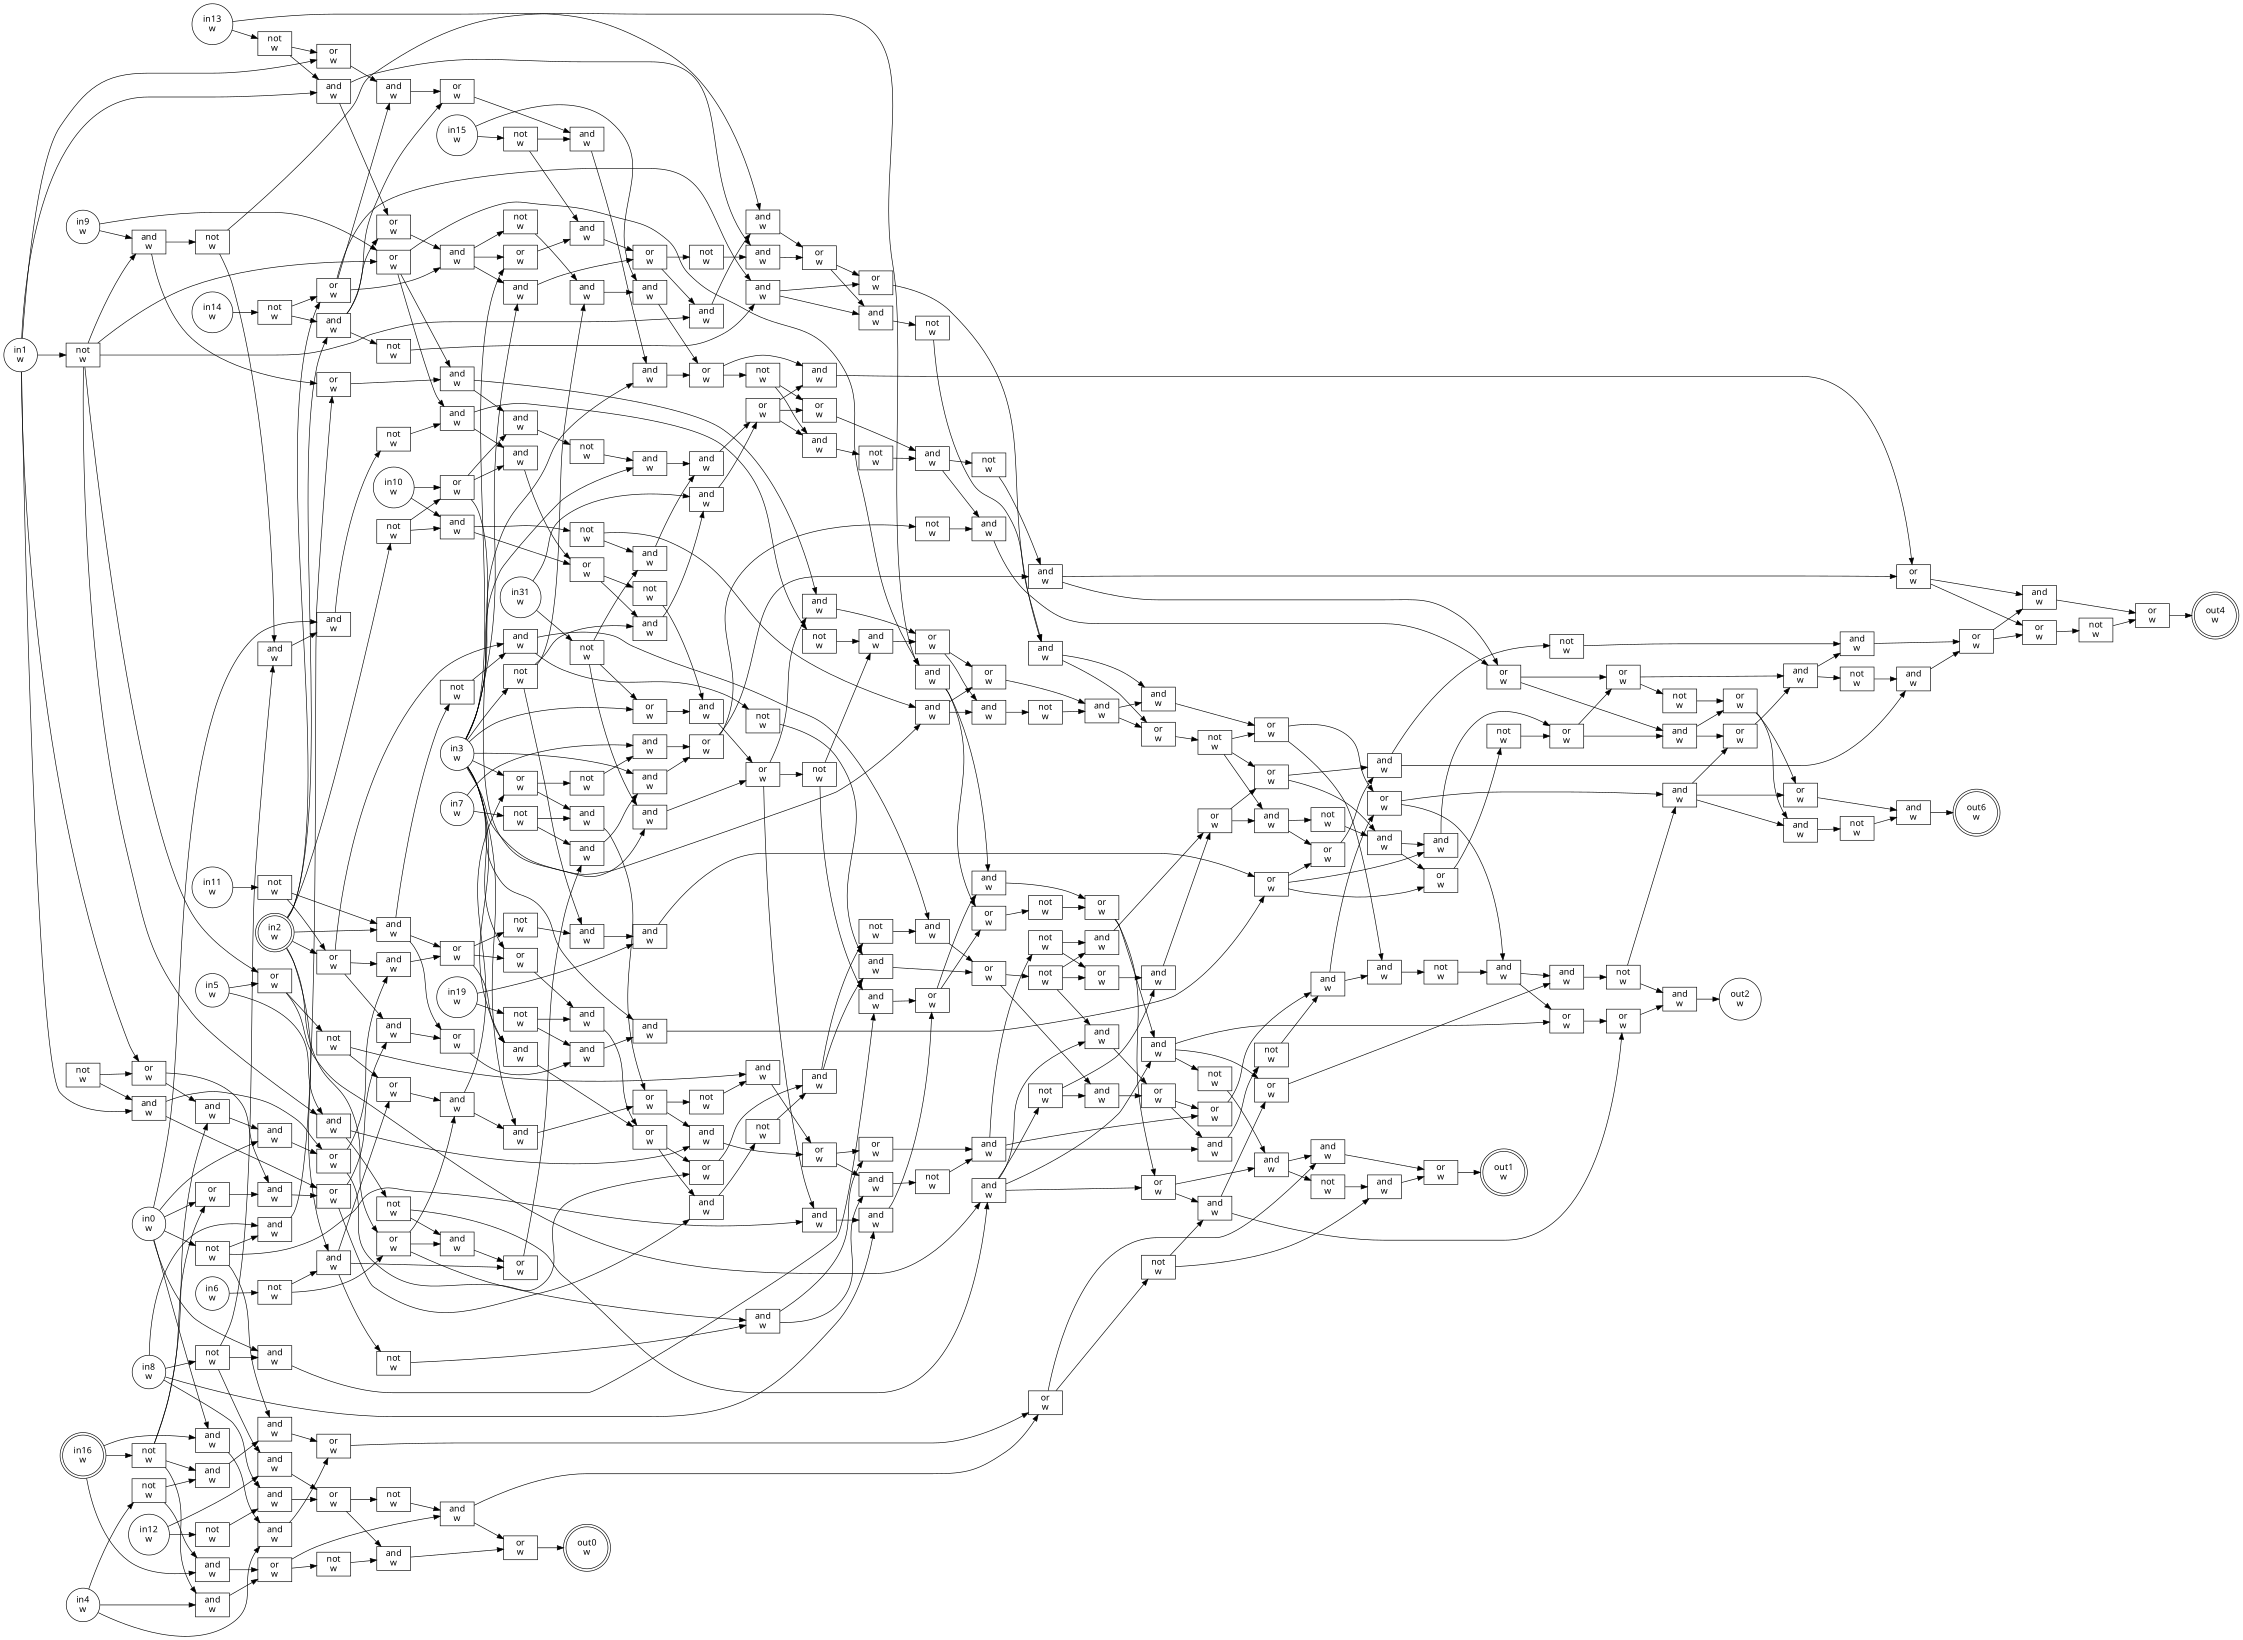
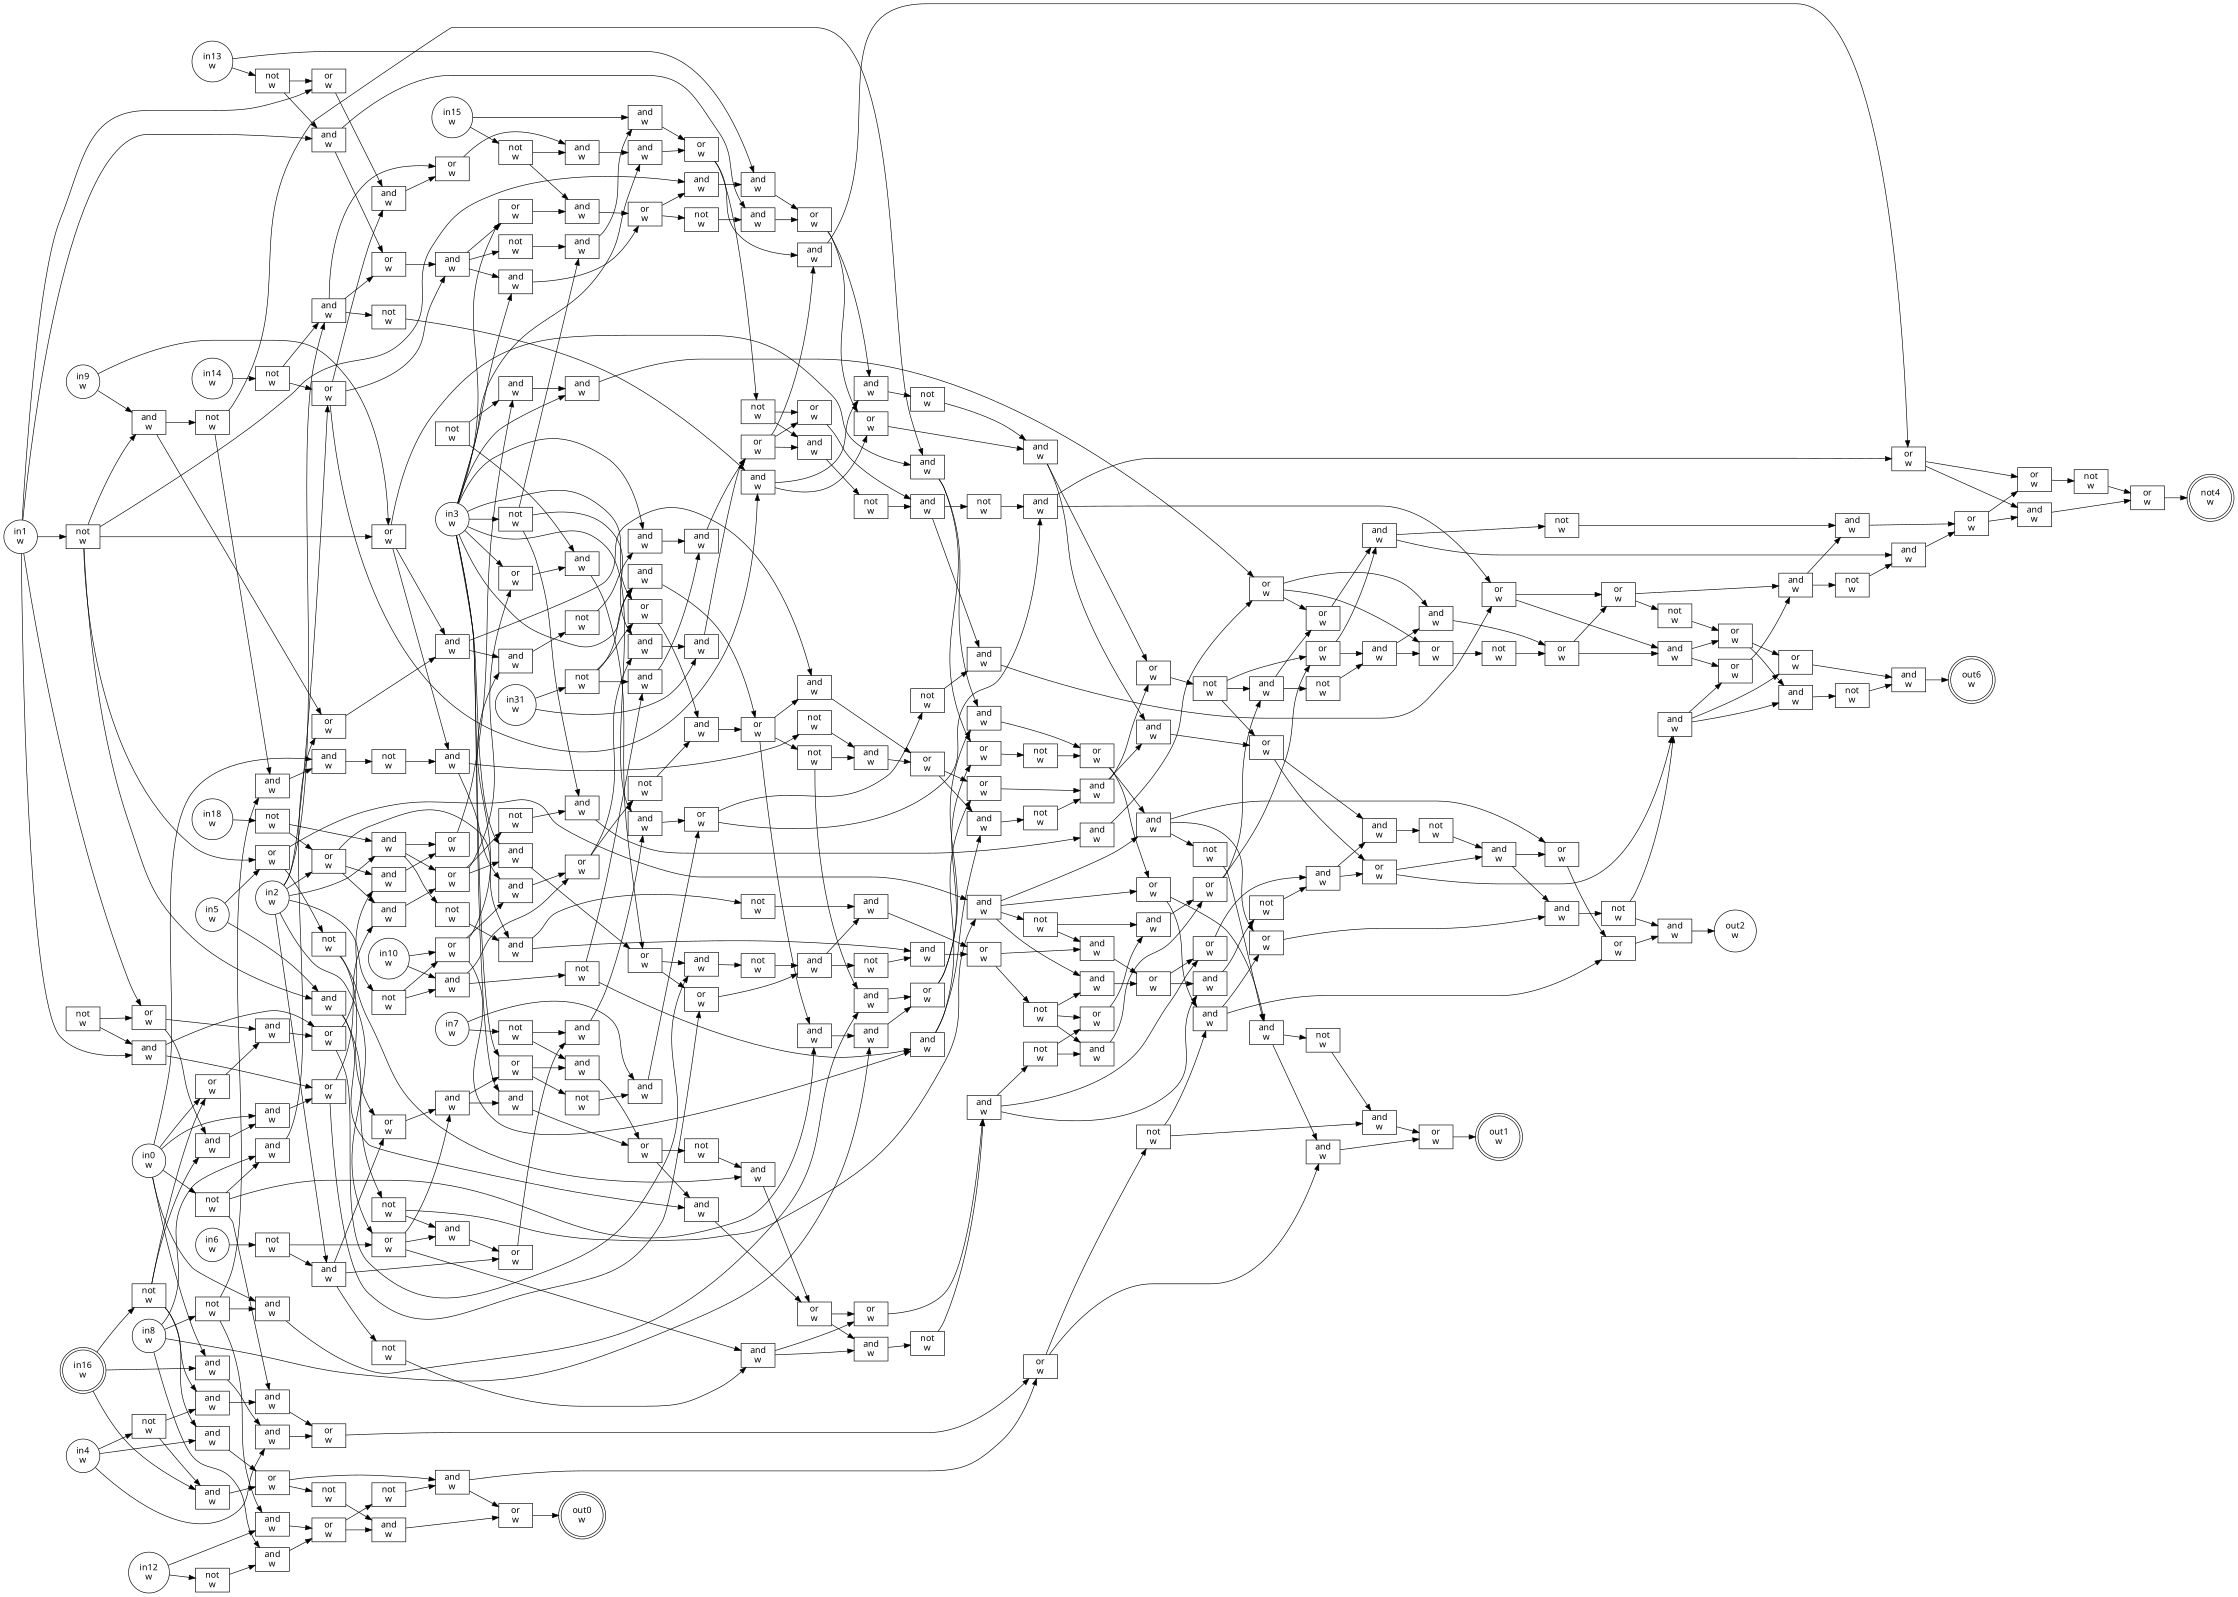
node "out4 w": label "out4 w" -> "not4 w"
node "in11 w": label "in11 w" -> "in18 w"
node "in2 w": shape doublecircle -> circle
node "in19 w": removed
